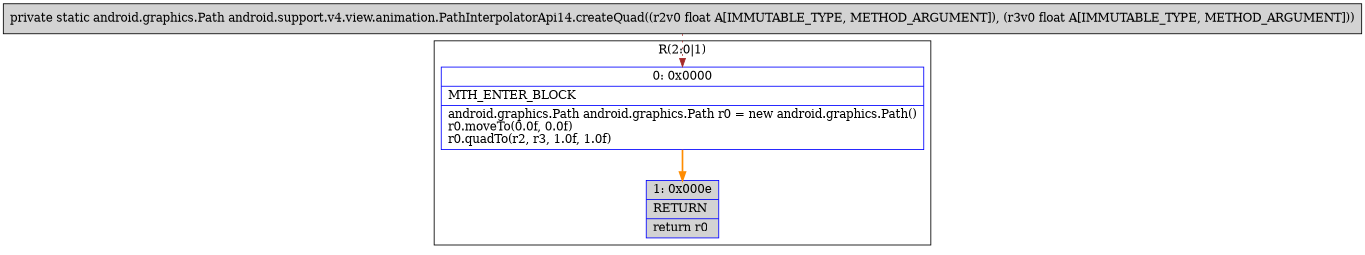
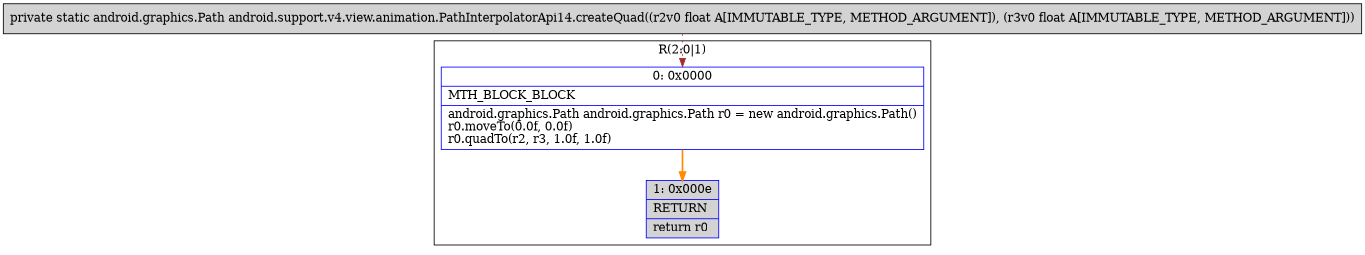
node "0: 0x0000": text "MTH_ENTER_BLOCK" -> "MTH_BLOCK_BLOCK"
